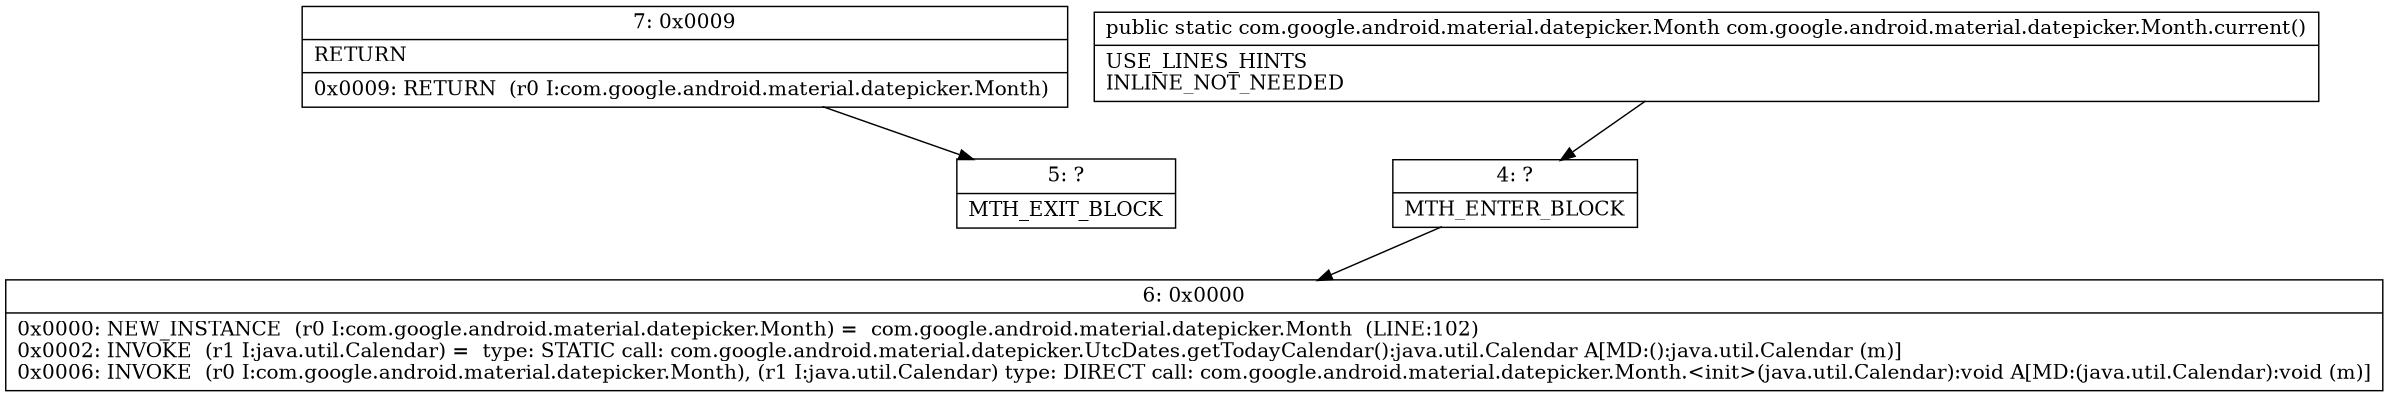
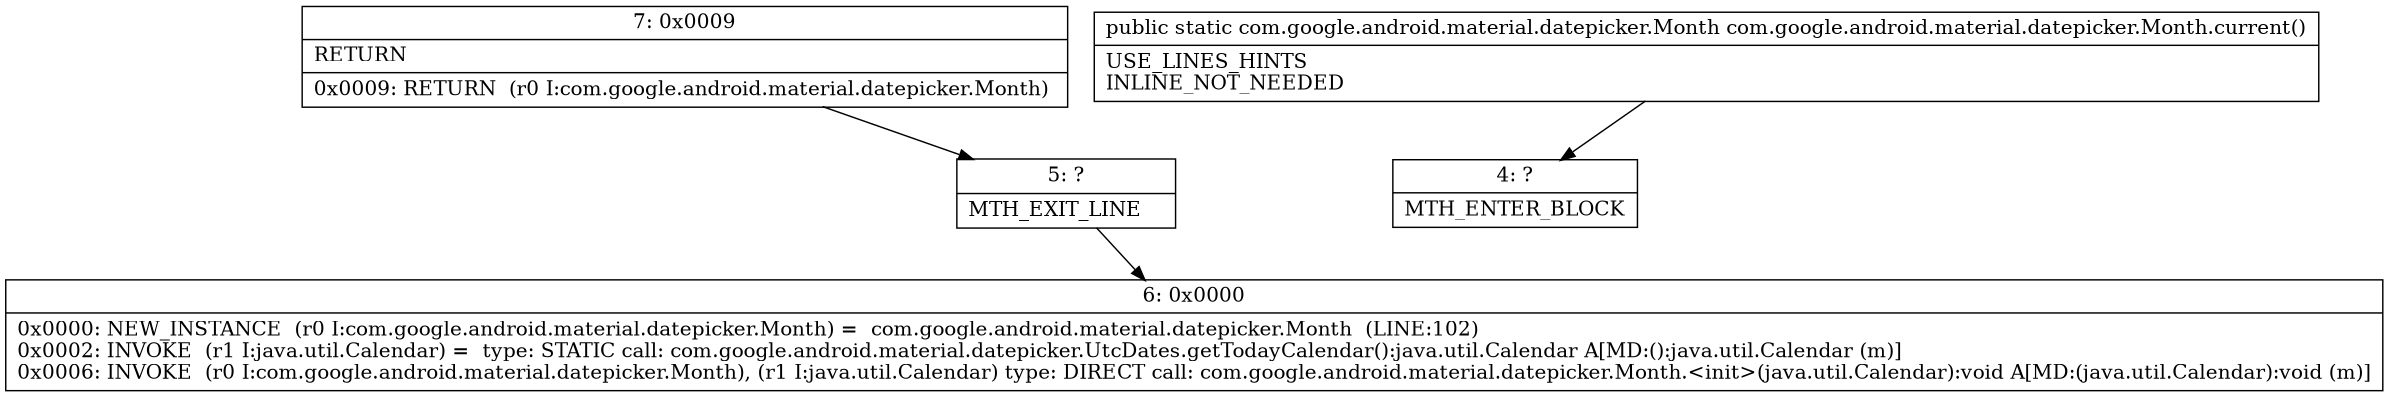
node "5: ?": text "MTH_EXIT_BLOCK" -> "MTH_EXIT_LINE"
edge "4: ?" -> "6: 0x0000": now "5: ?" -> "6: 0x0000"
